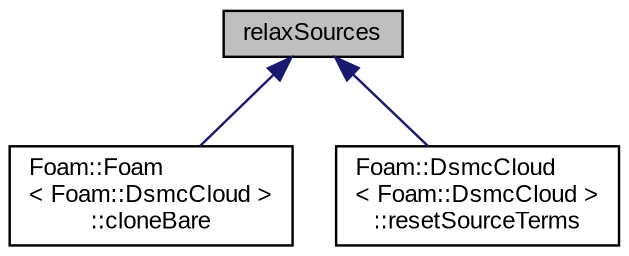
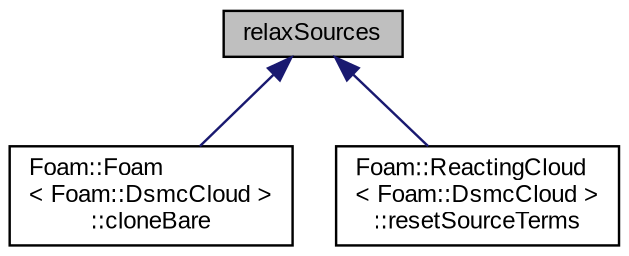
node "Foam::DsmcCloud < Foam::DsmcCloud > ::resetSourceTerms": label "Foam::DsmcCloud < Foam::DsmcCloud > ::resetSourceTerms" -> "Foam::ReactingCloud < Foam::DsmcCloud > ::resetSourceTerms"
